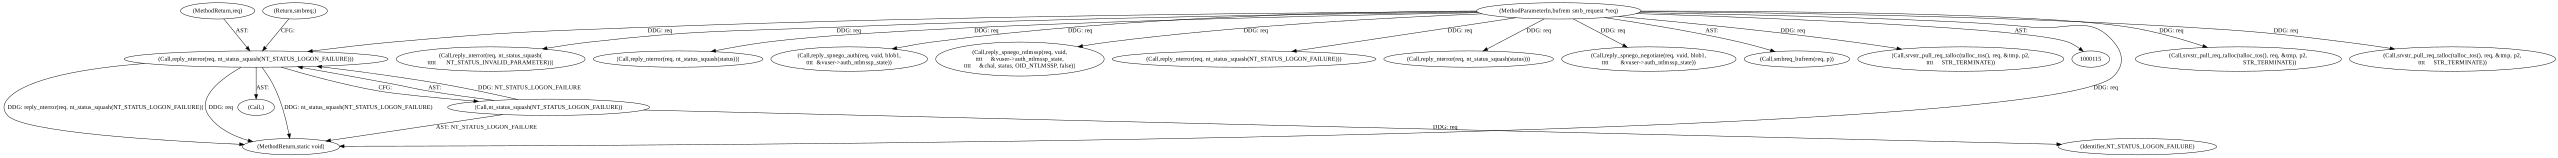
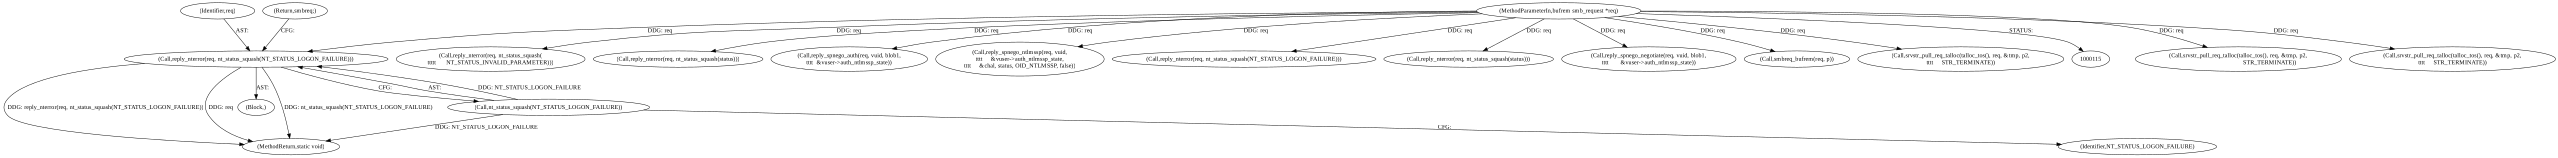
node "(MethodReturn,req)": label "(MethodReturn,req)" -> "(Identifier,req)"
edge "(MethodParameterIn,bufrem smb_request *req)" -> "(Call,smbreq_bufrem(req, p))": label "AST: " -> "DDG: req"
edge "(MethodParameterIn,bufrem smb_request *req)" -> "1000115": label "AST: " -> "STATUS: "
node "(Call,)": label "(Call,)" -> "(Block,)"
edge "(Call,nt_status_squash(NT_STATUS_LOGON_FAILURE))" -> "(MethodReturn,static void)": label "AST: NT_STATUS_LOGON_FAILURE" -> "DDG: NT_STATUS_LOGON_FAILURE"
edge "(Call,nt_status_squash(NT_STATUS_LOGON_FAILURE))" -> "(Identifier,NT_STATUS_LOGON_FAILURE)": label "DDG: req" -> "CFG: "
edge "(MethodParameterIn,bufrem smb_request *req)" -> "(MethodReturn,static void)": removed, label "DDG: req"
